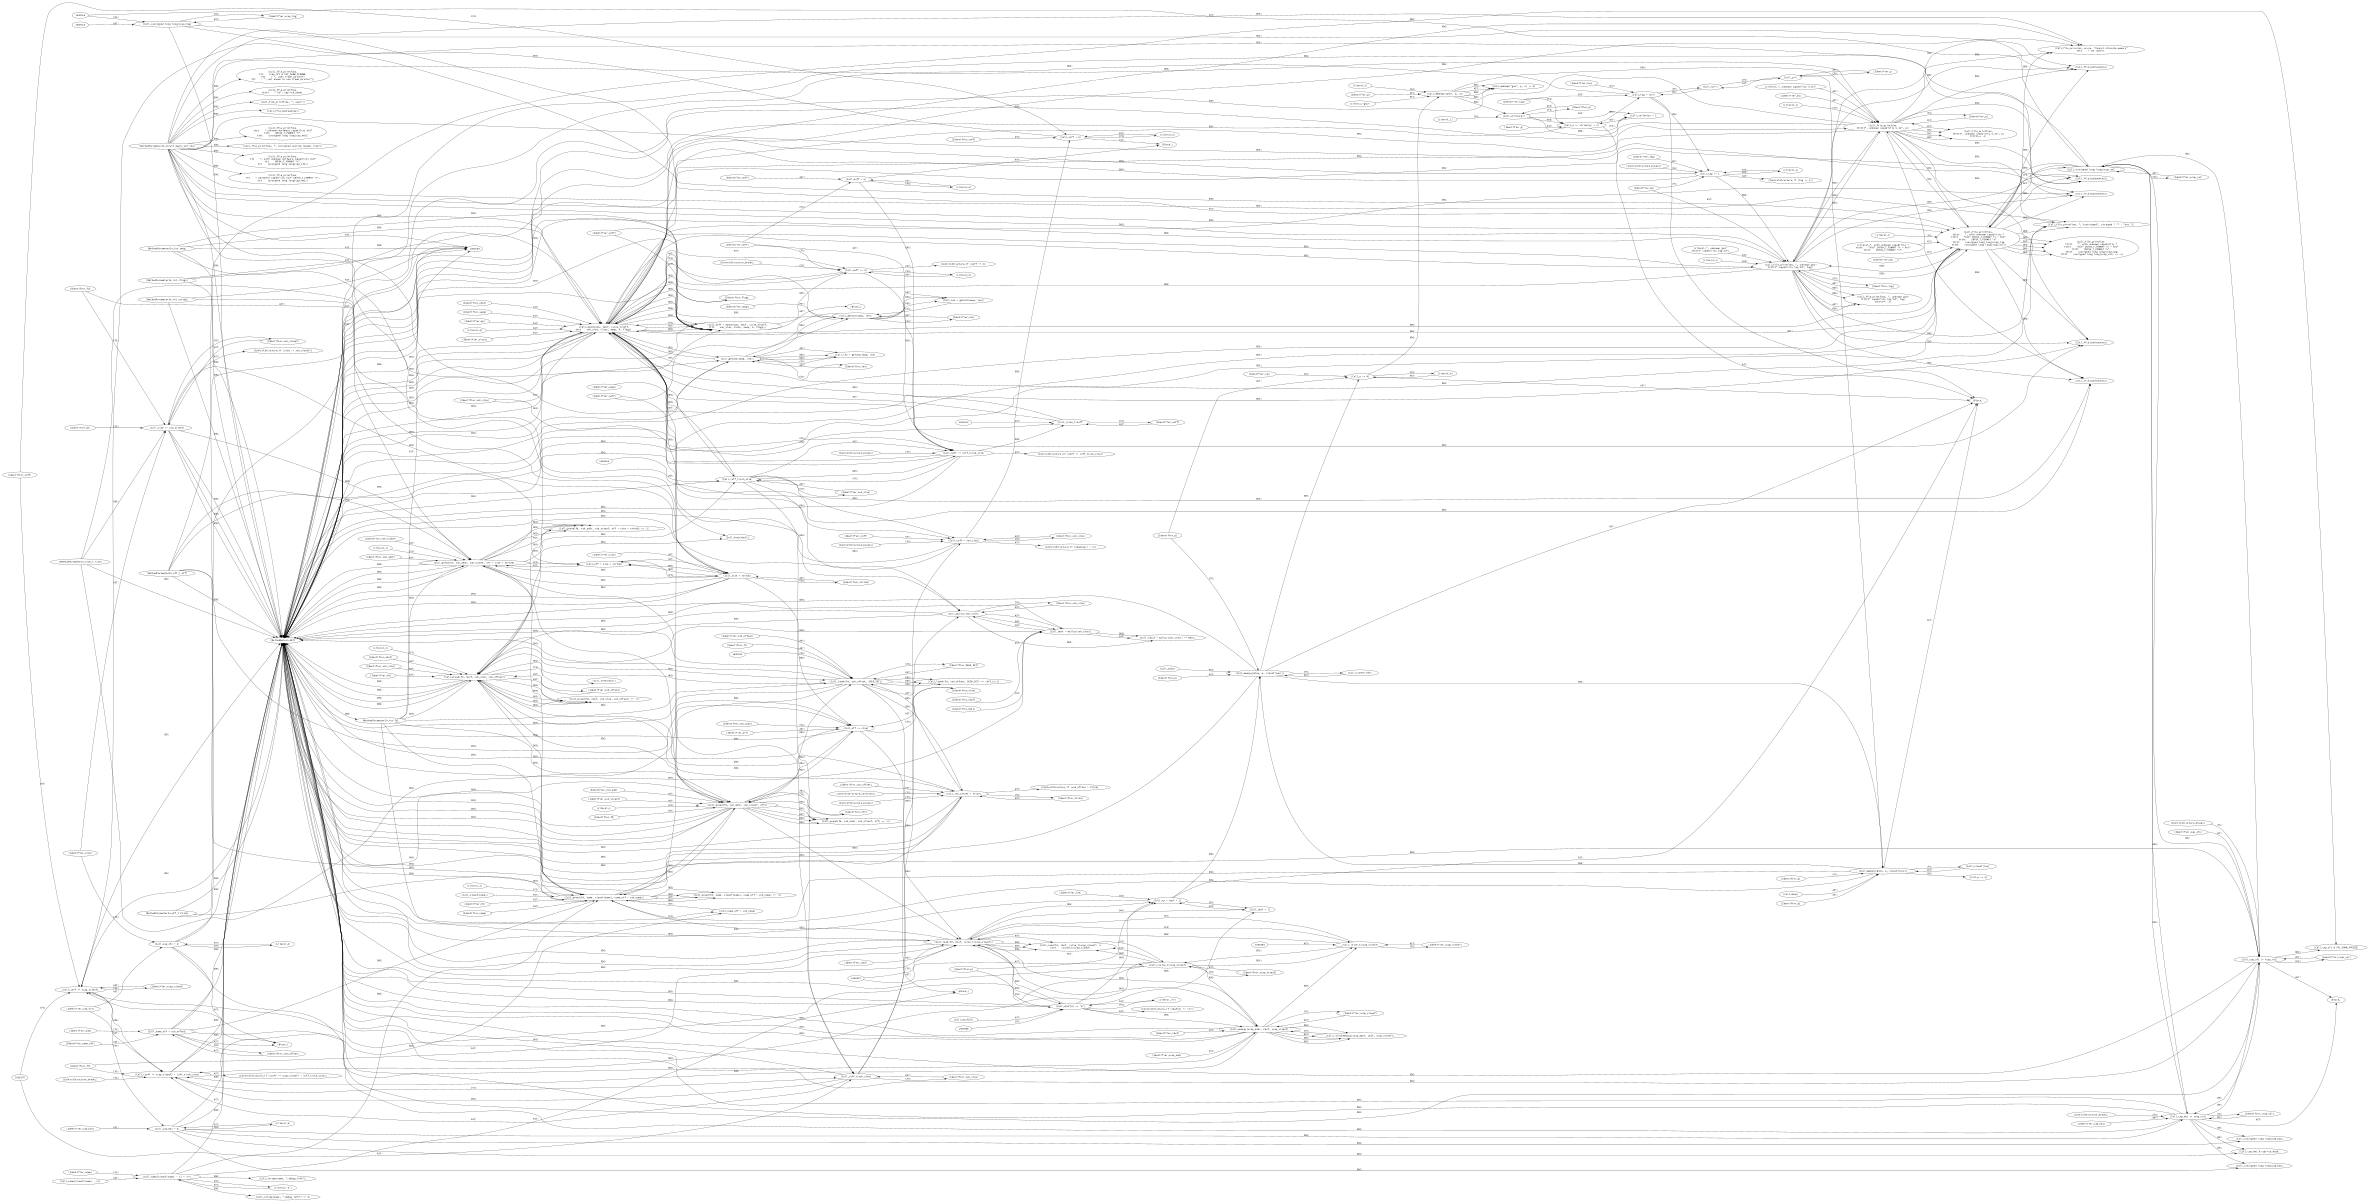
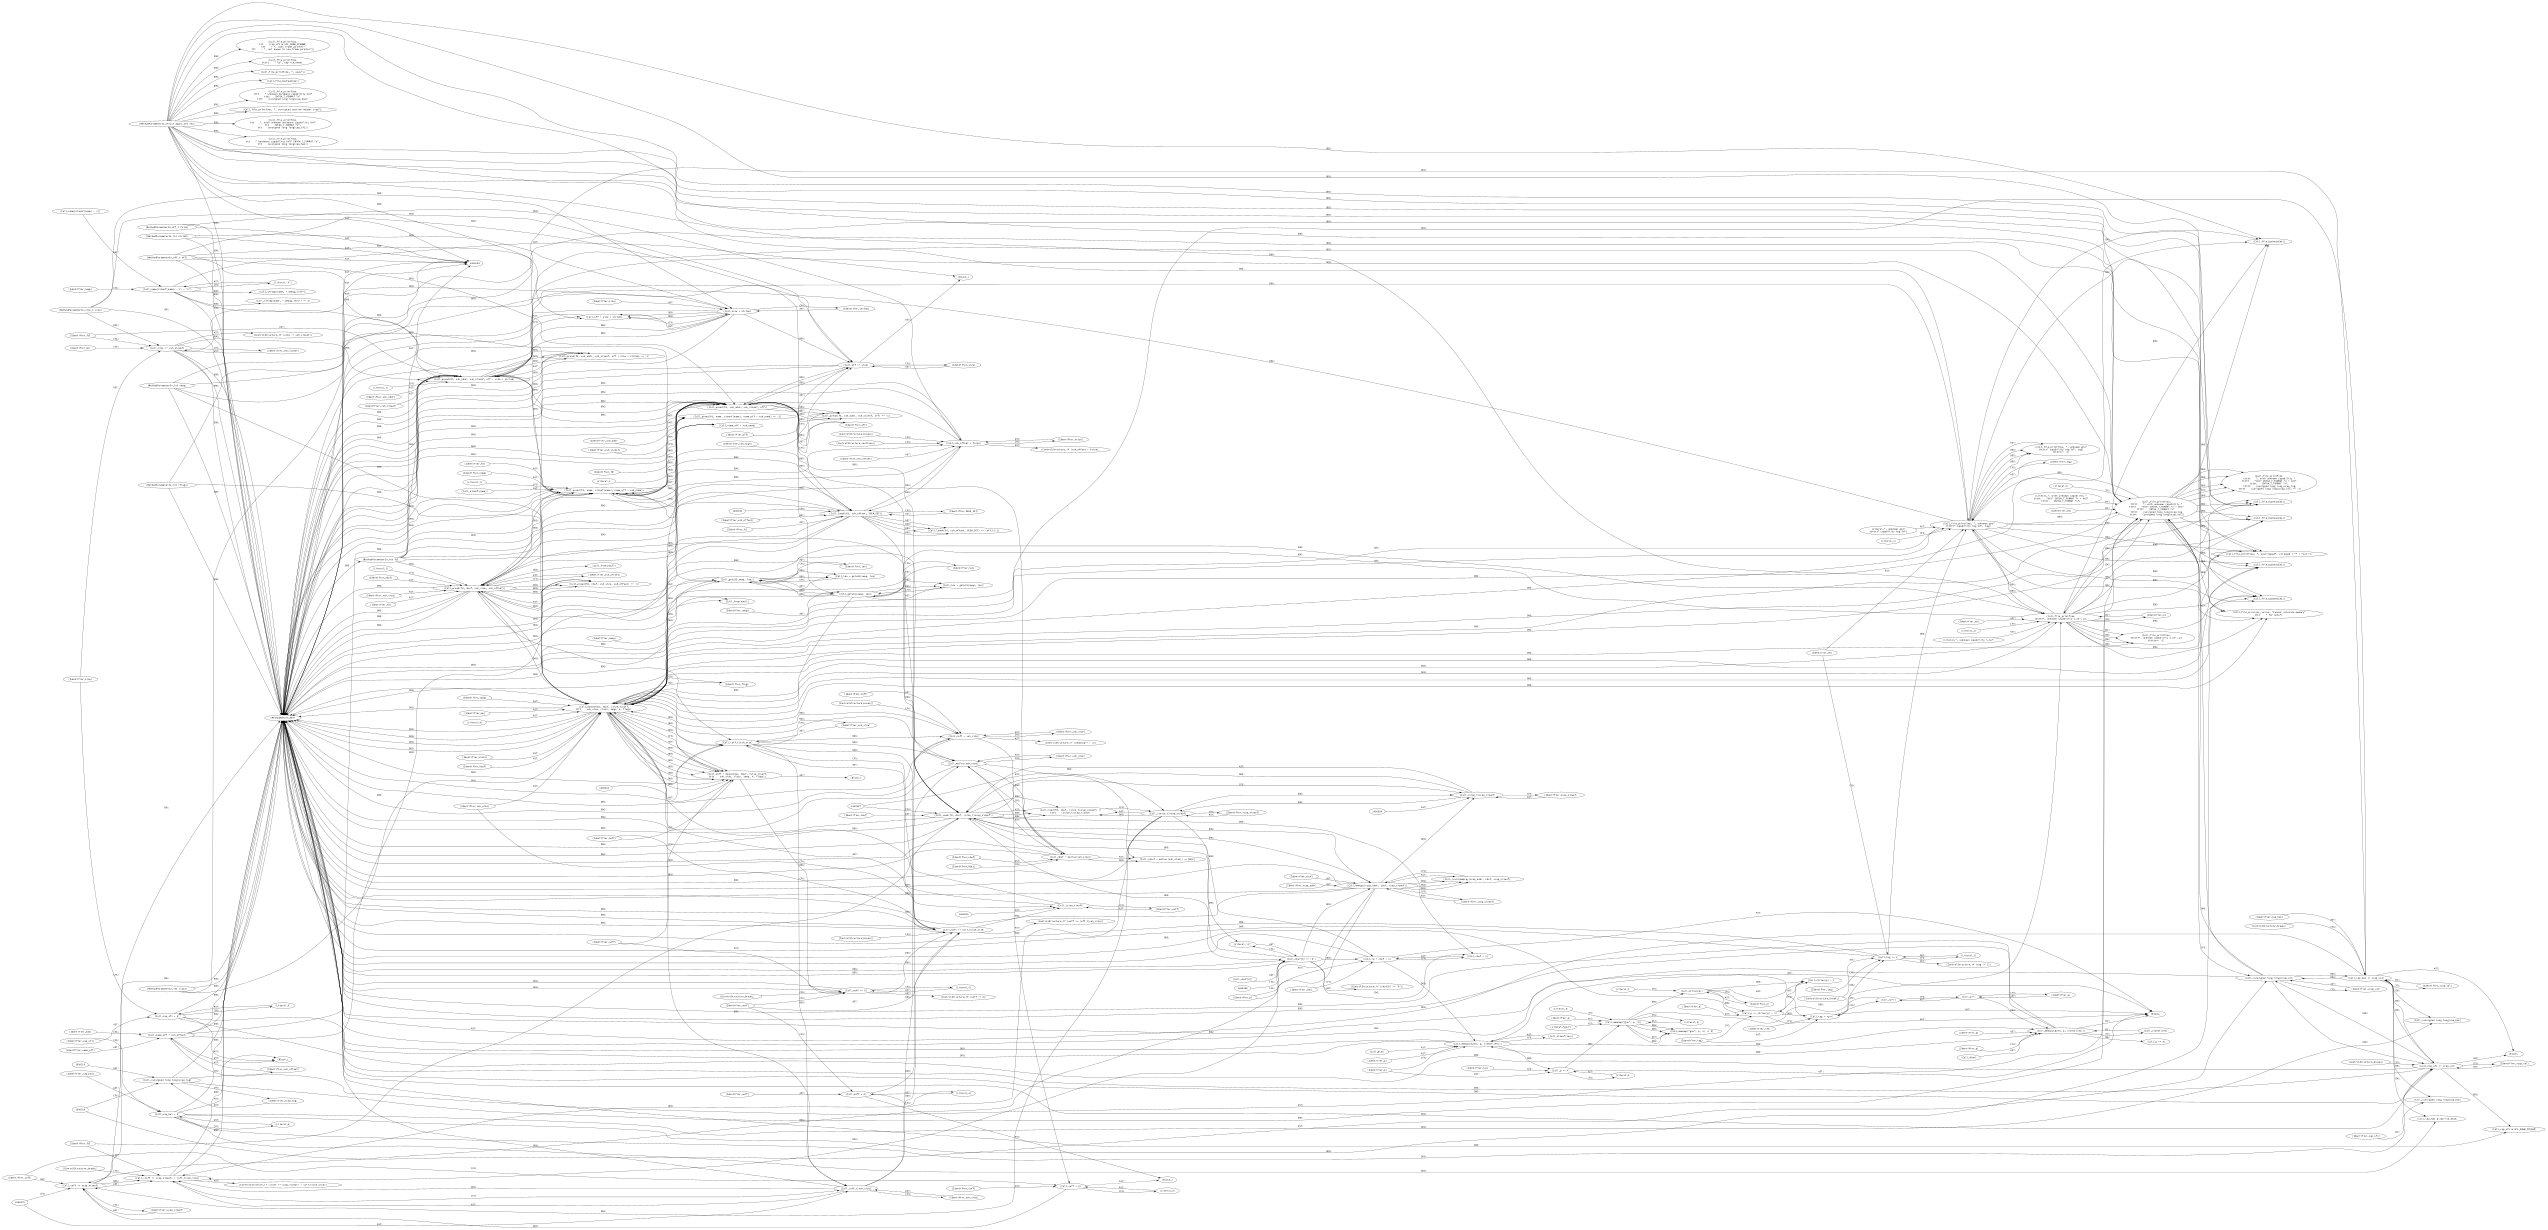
node "(MethodParameterIn,int clazz)": added
edge "(Call,(ssize_t)xcap_sizeof)" -> "(Call,memcpy(xcap_addr, cbuf, xcap_sizeof))": now "(Call,(ssize_t)xcap_sizeof)" -> "(Literal,'A')"
node "(Literal,3)": added
edge "(Call,cap_hw1 = 0)" -> "(Call,cap_hw1 |= xcap_val)": now "(Call,cap_hw1 = 0)" -> "(Call,file_badseek(ms))"
